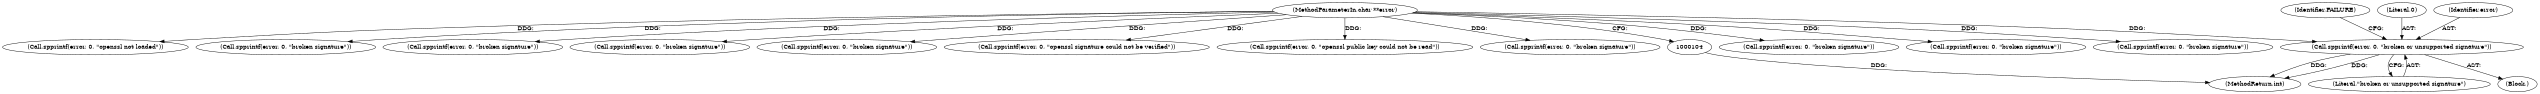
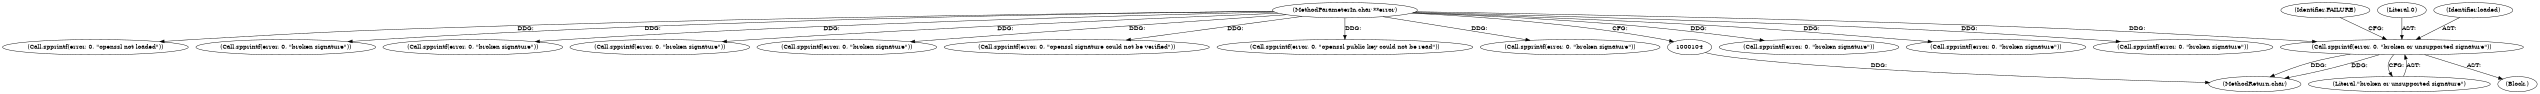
node "(Identifier,error)": label "(Identifier,error)" -> "(Identifier,loaded)"
node "(MethodReturn,int)": label "(MethodReturn,int)" -> "(MethodReturn,char)"
